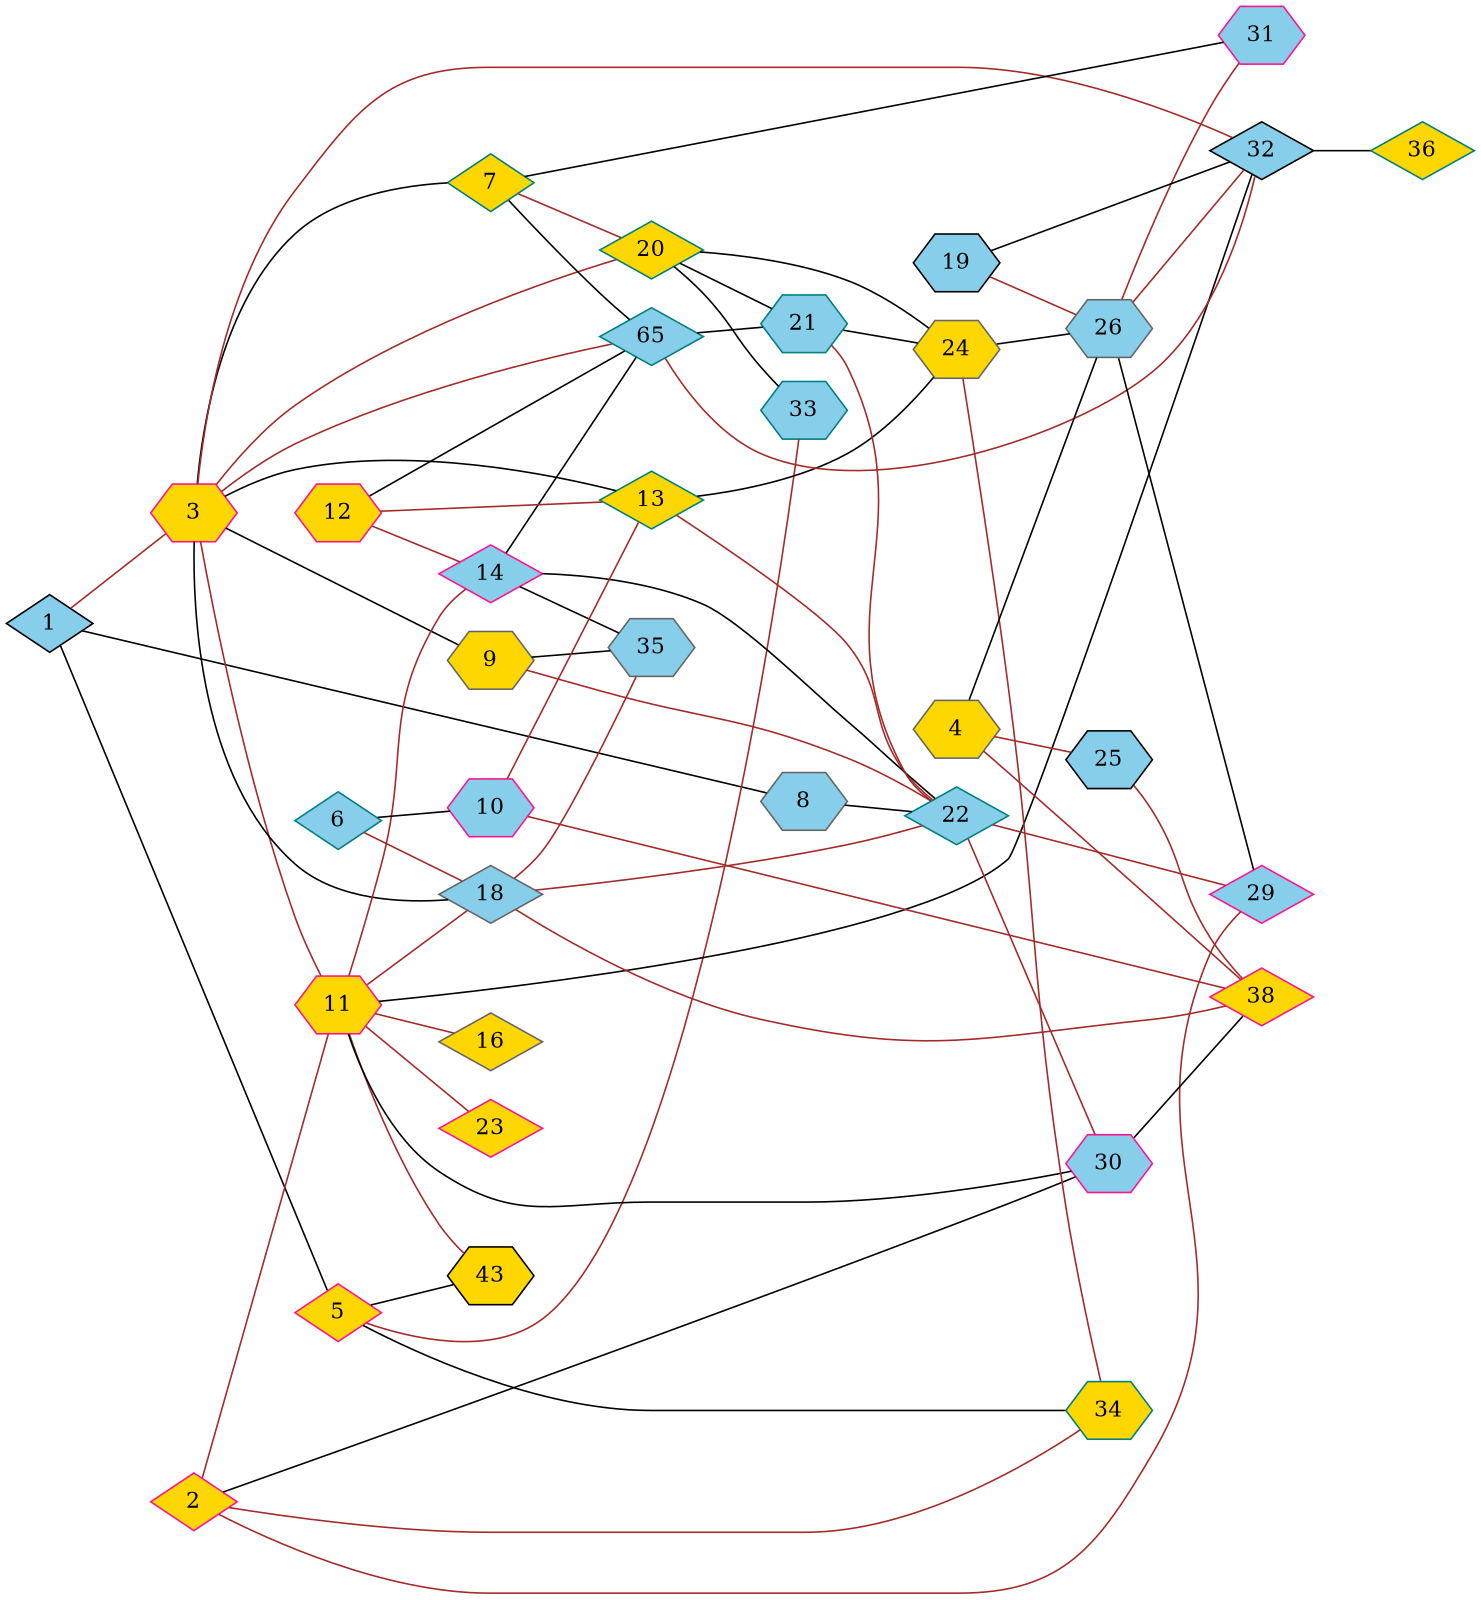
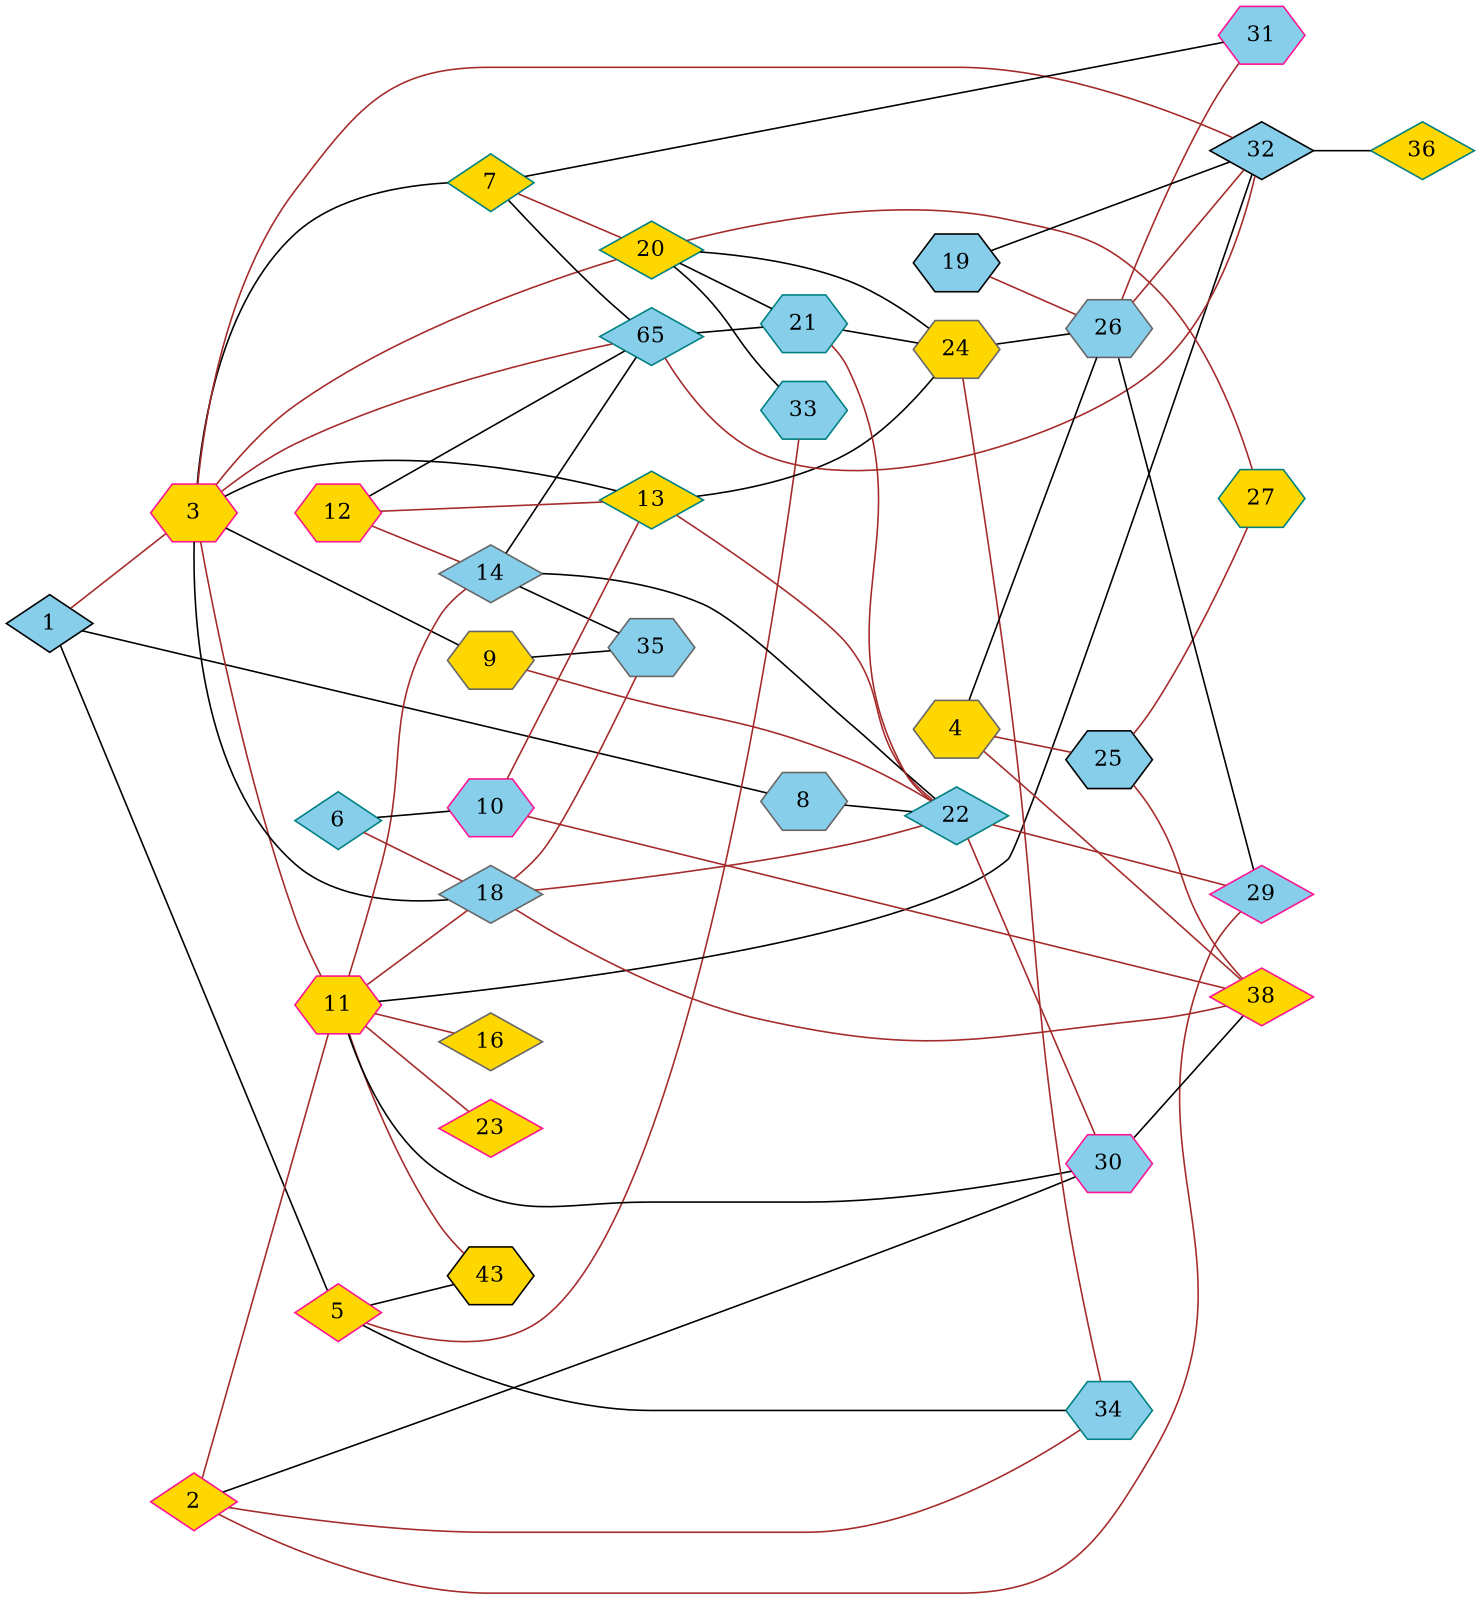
node "27": added
node "14": color deeppink -> gray40
node "34": fillcolor gold -> skyblue
